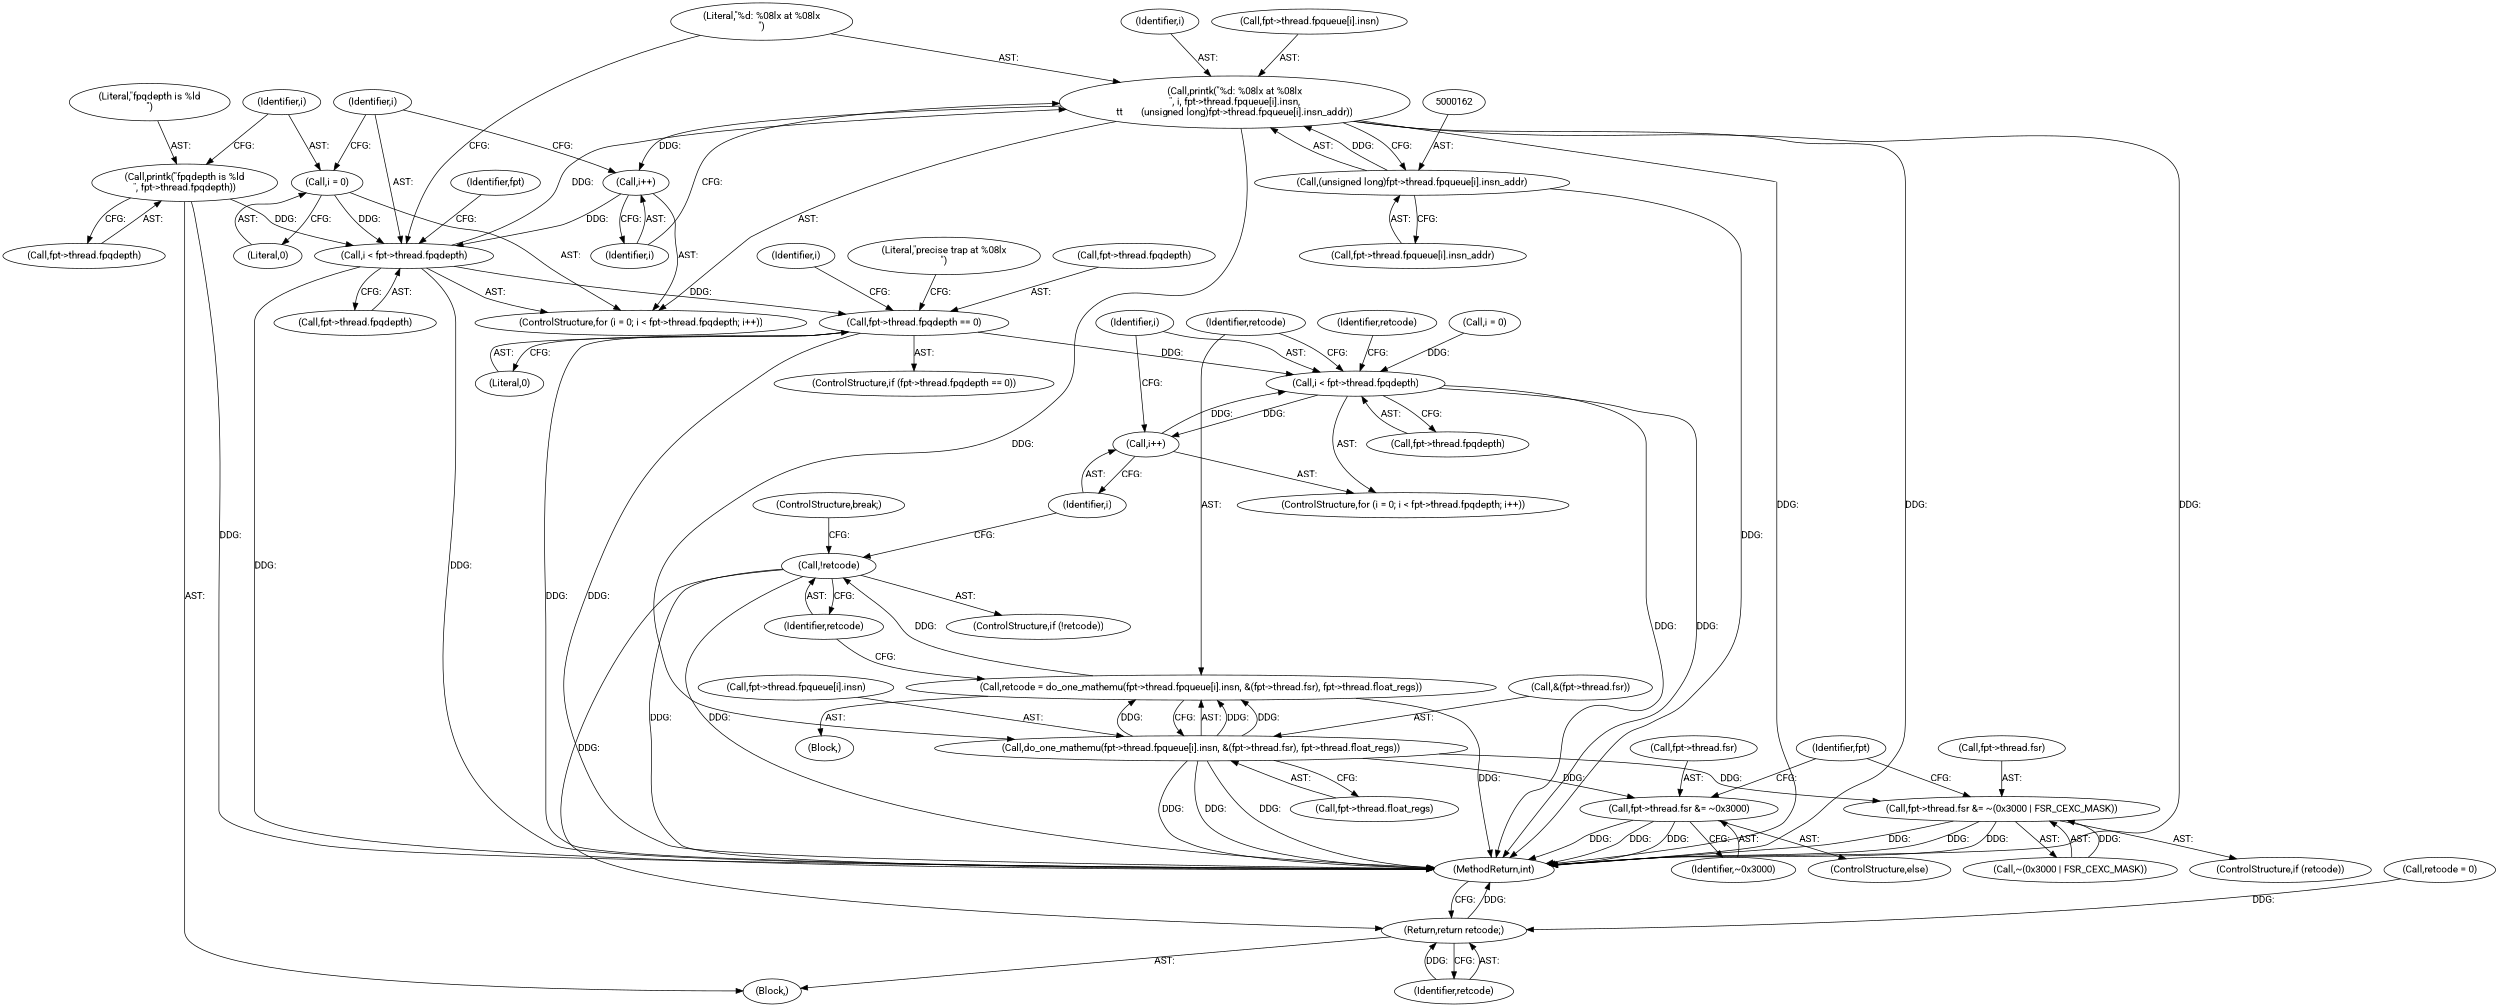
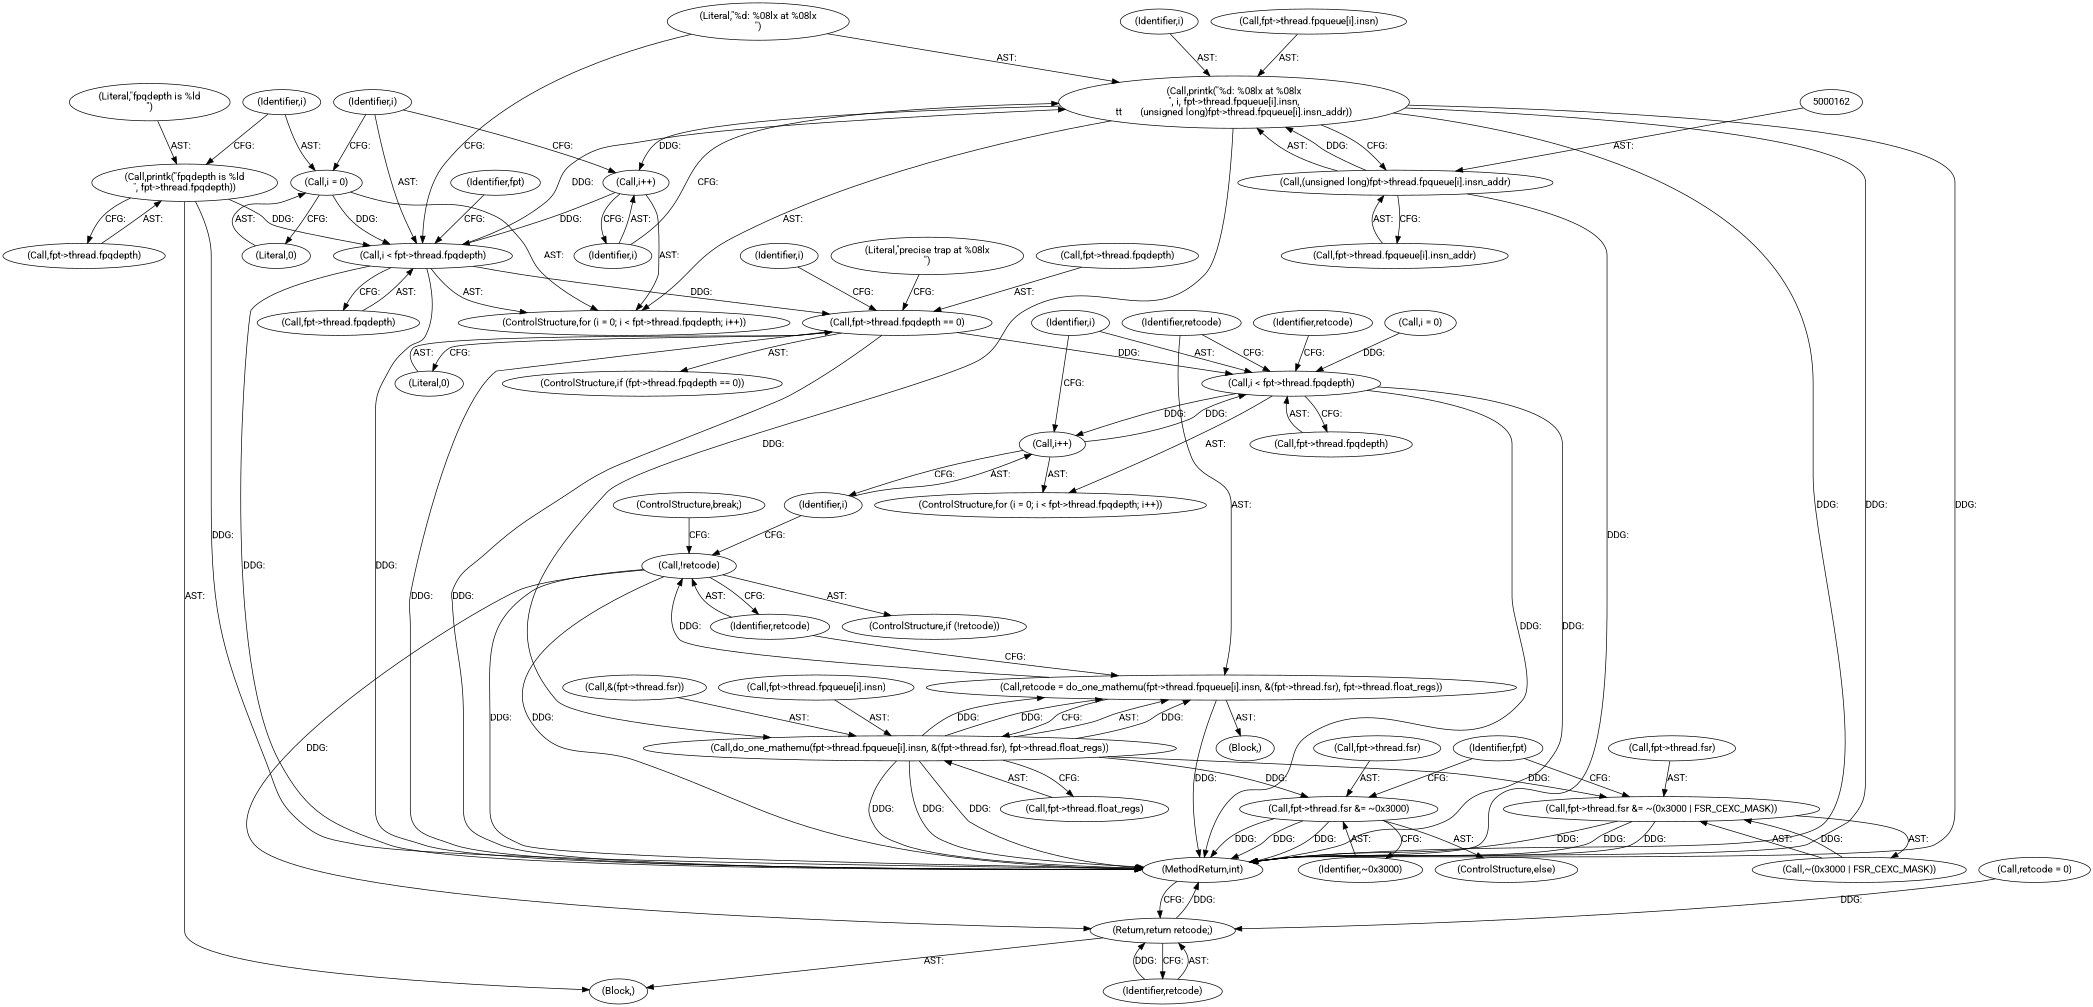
node "(ControlStructure,if (retcode))": removed
